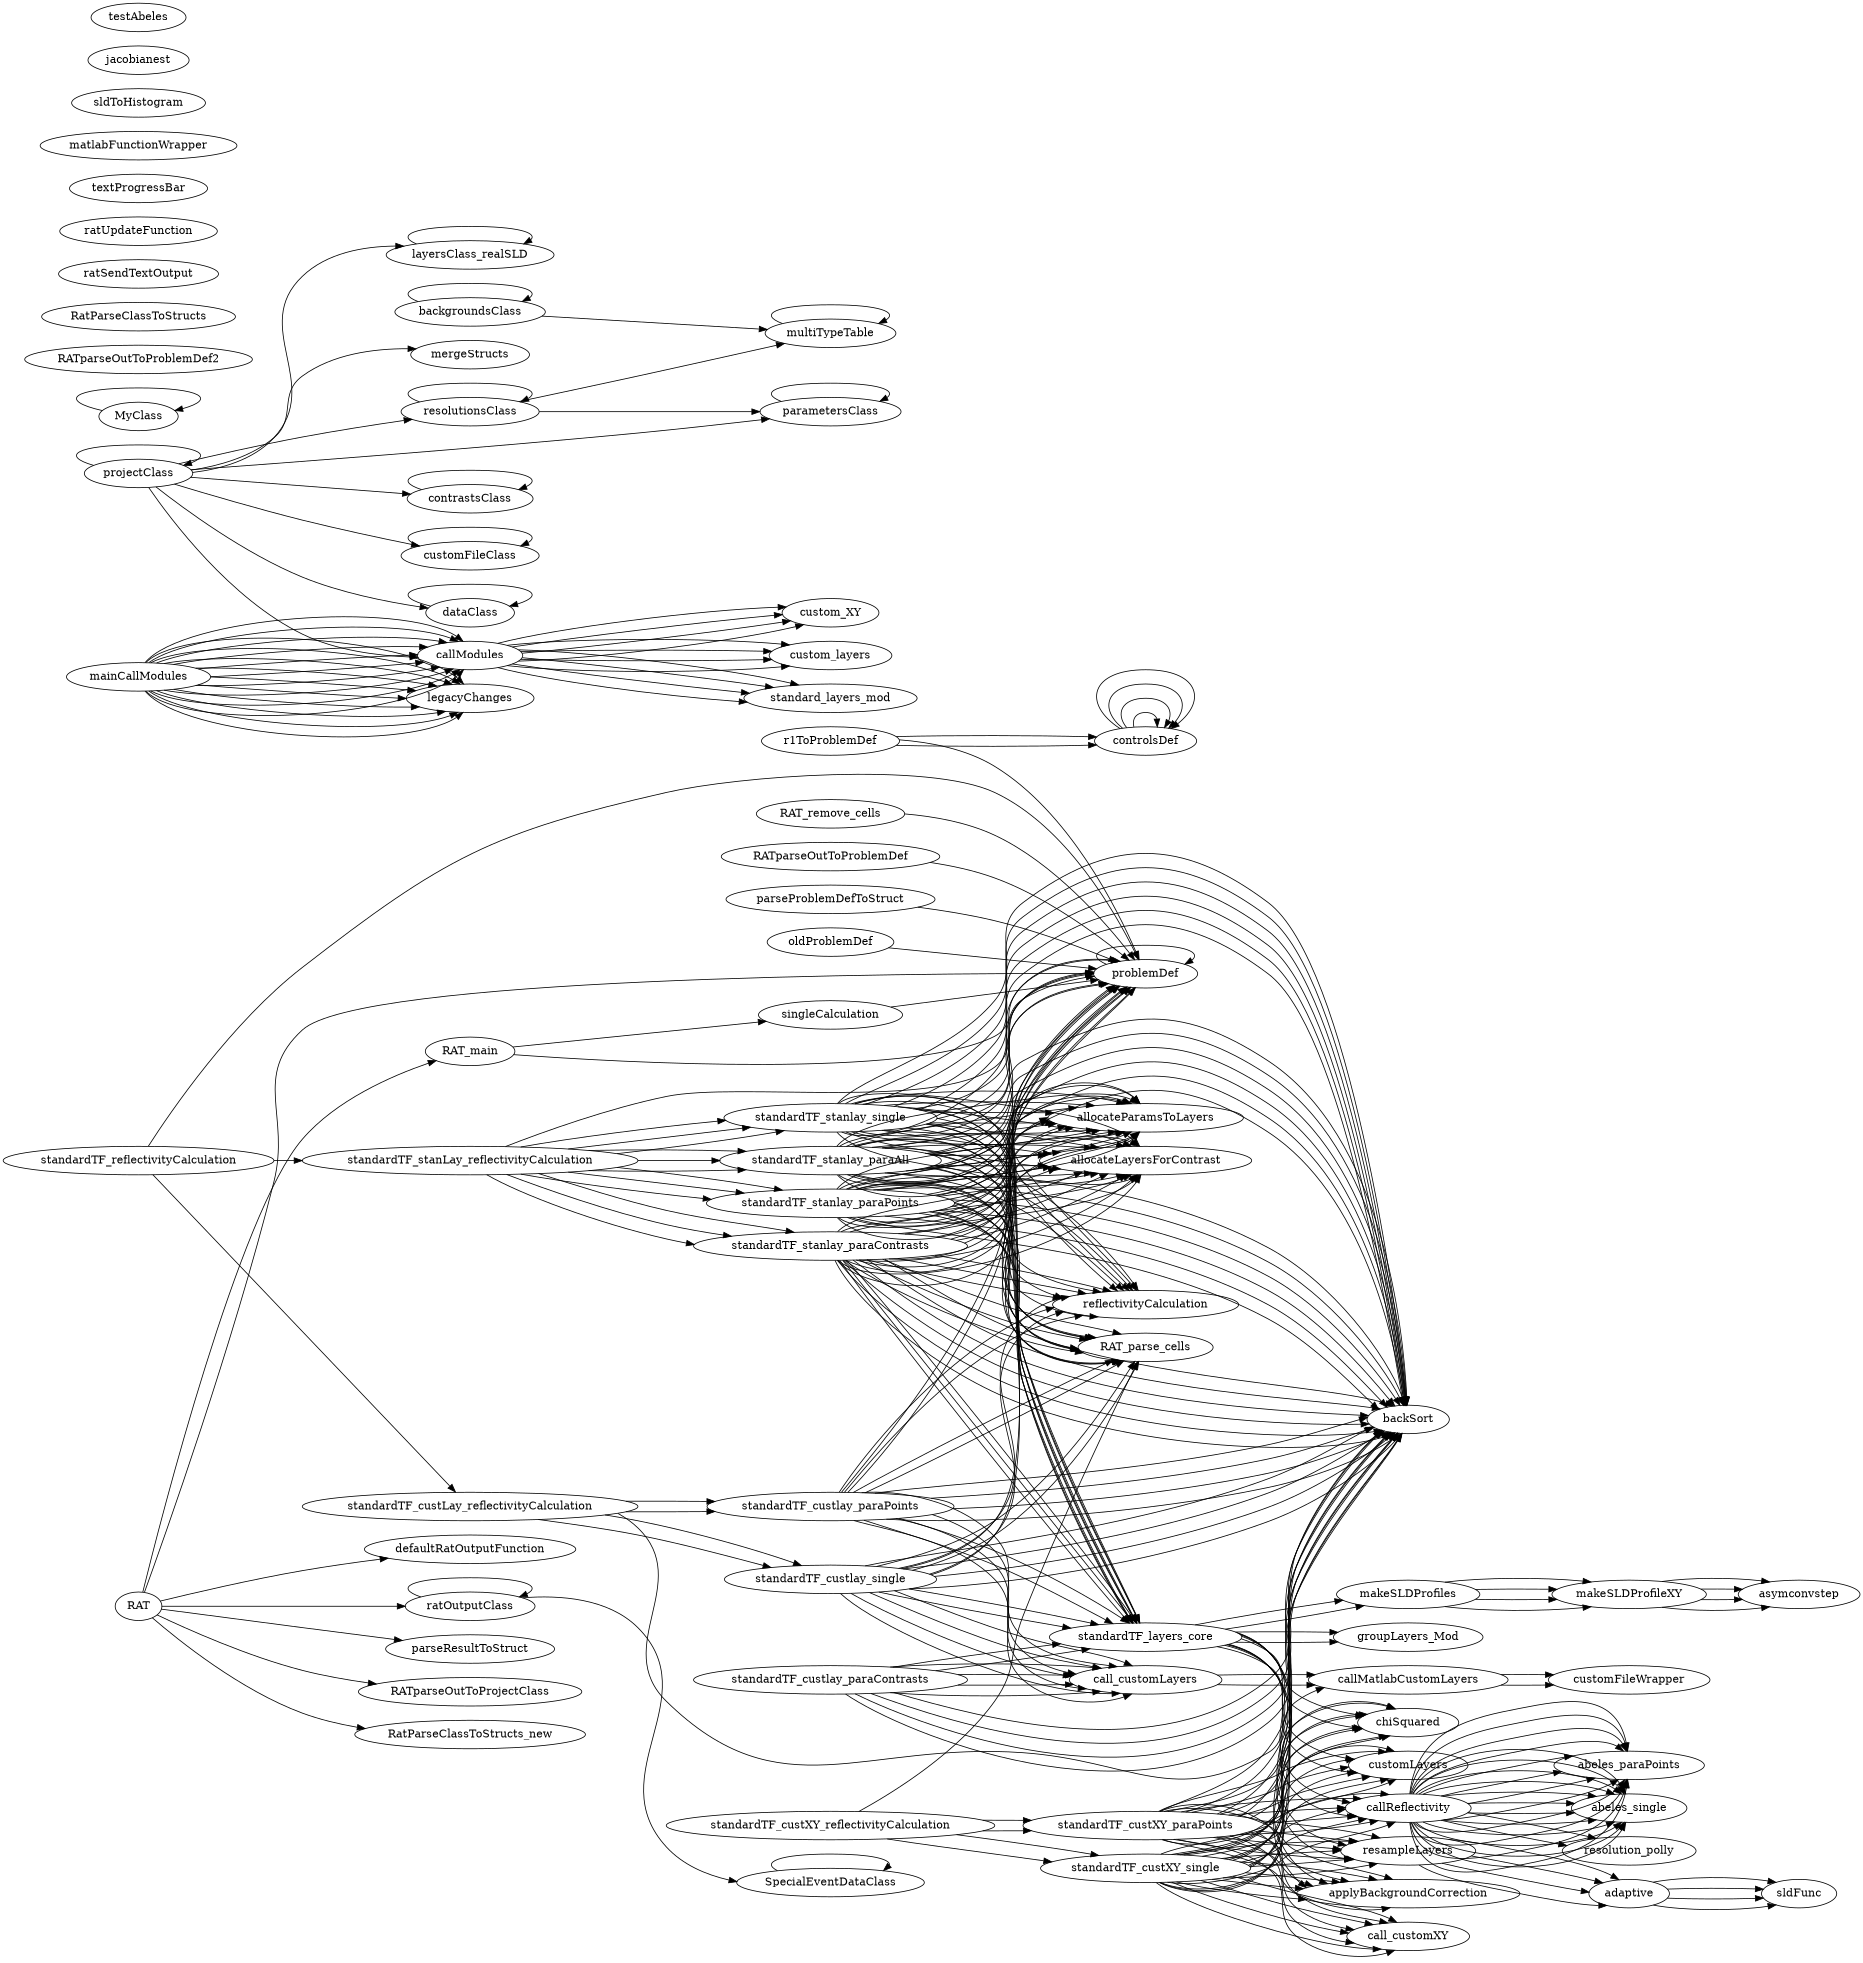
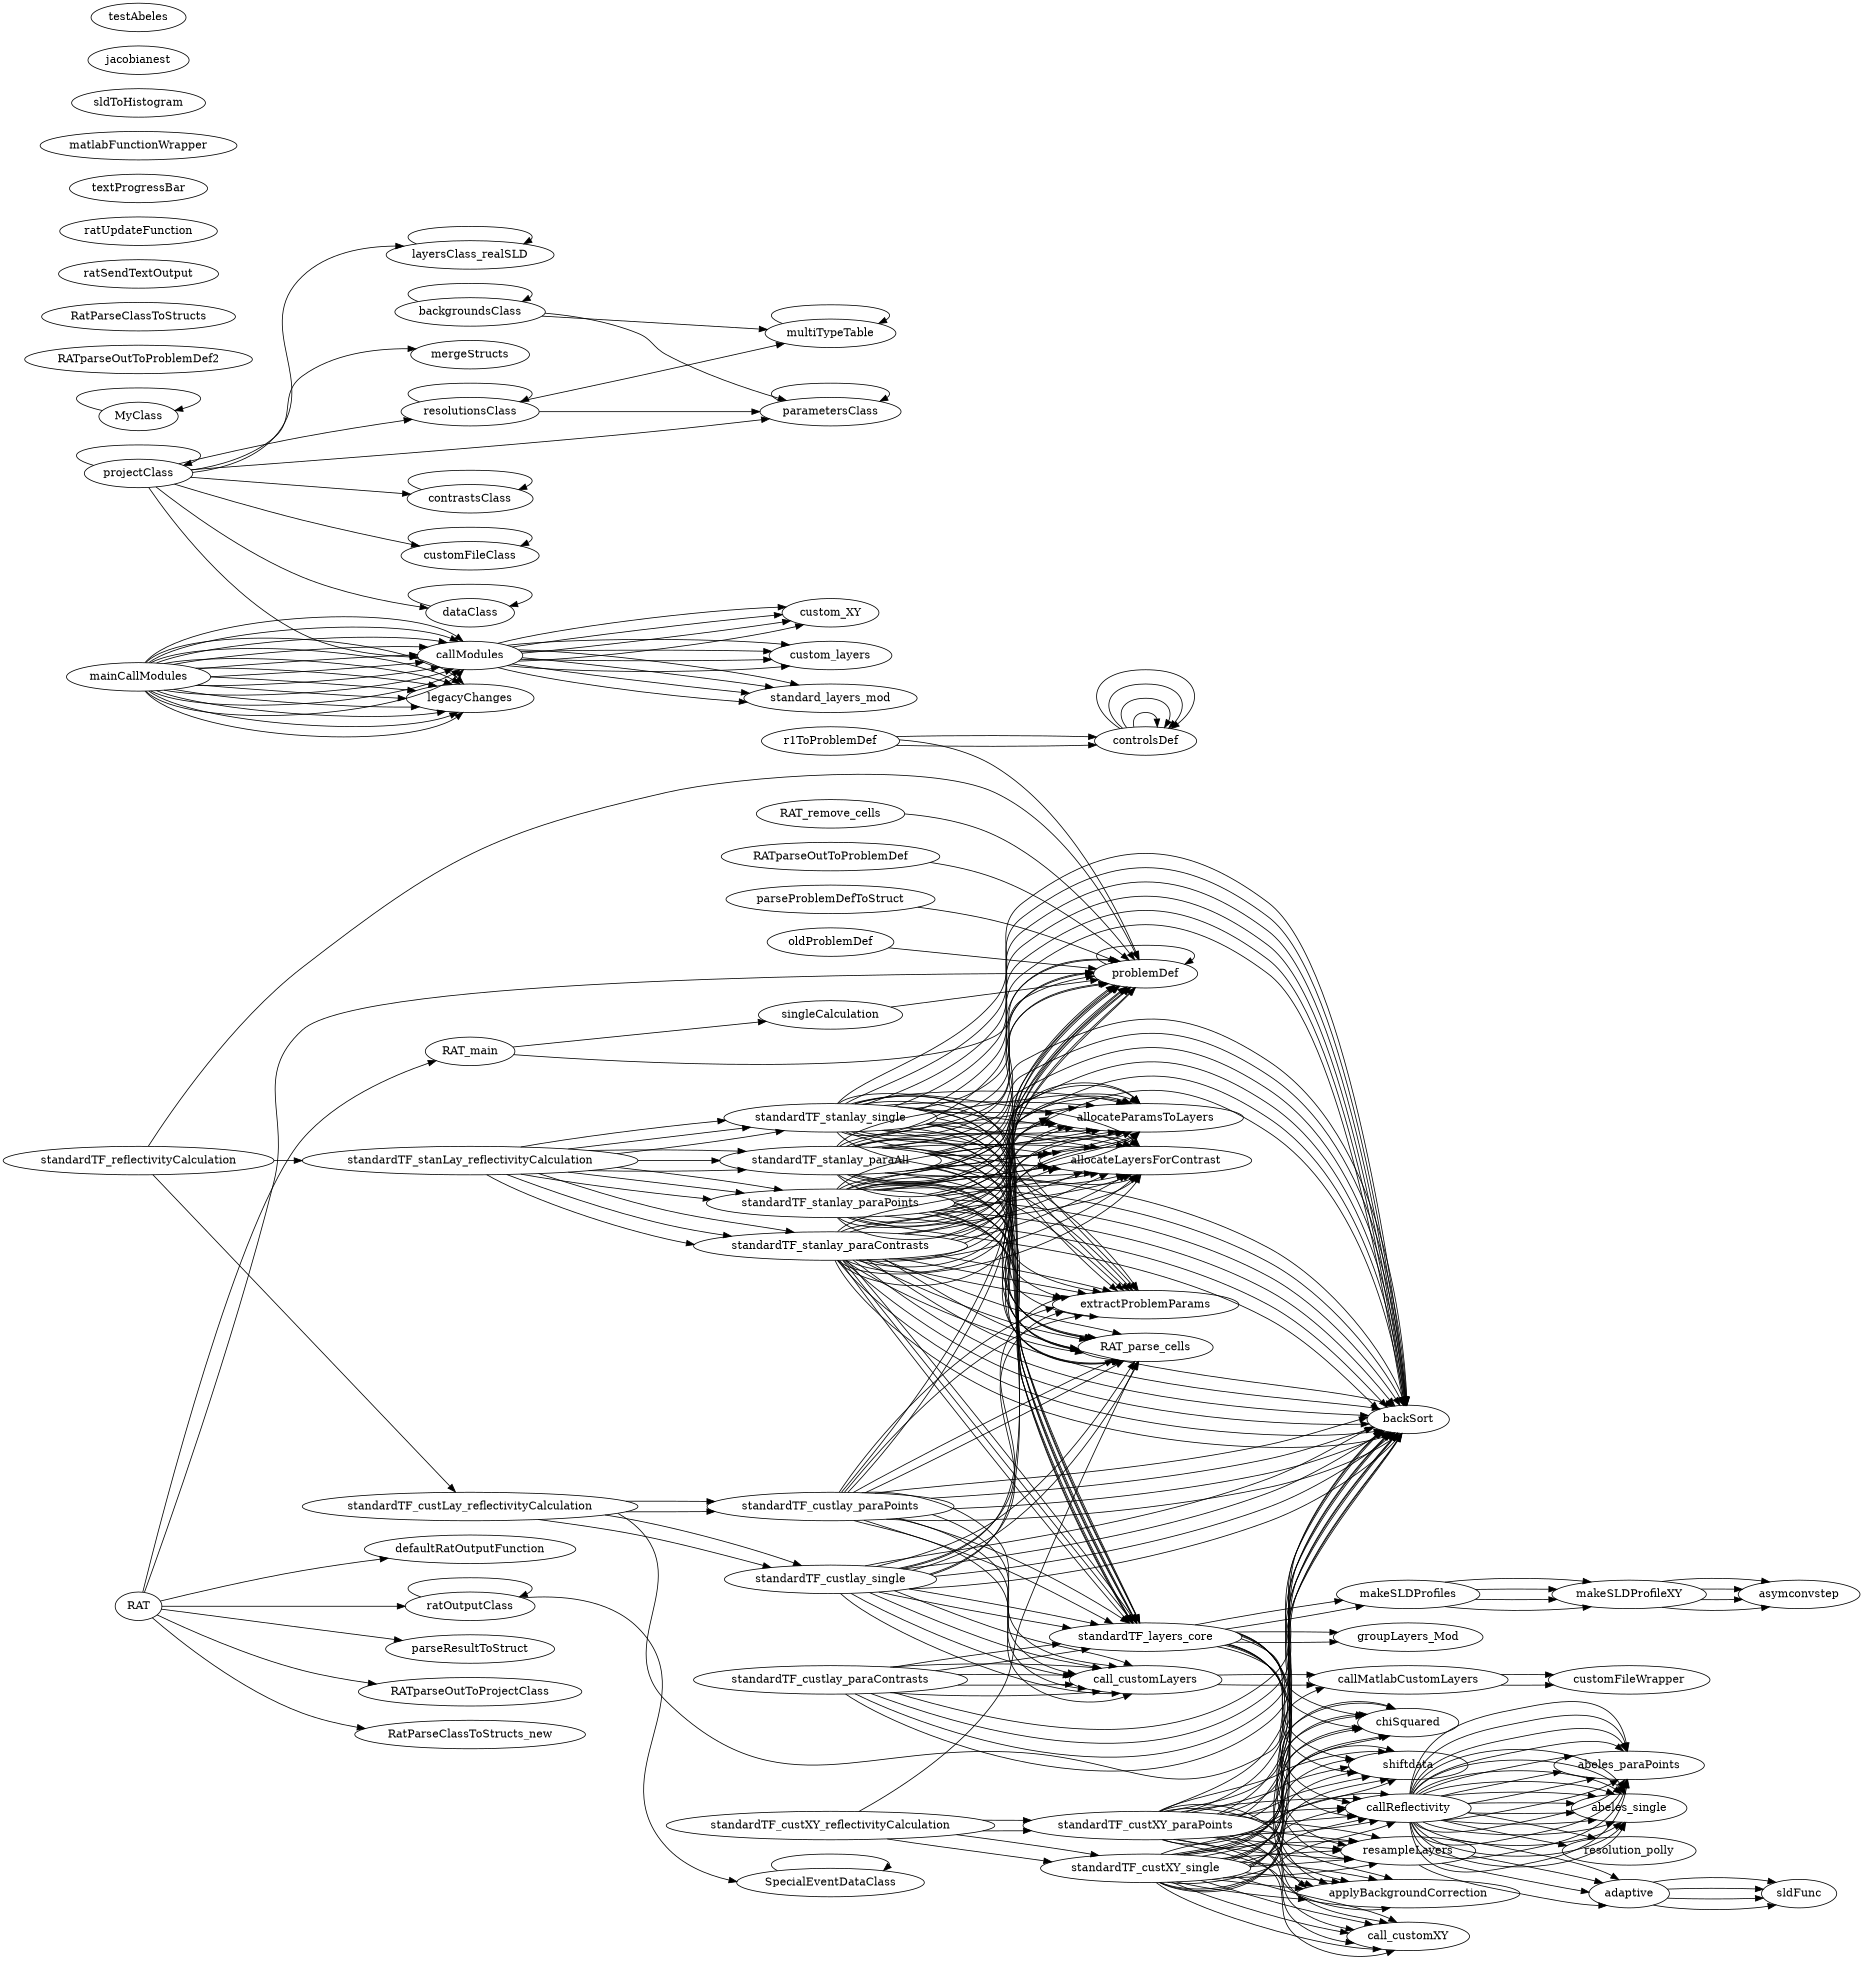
edge "backgroundsClass" -> "parametersClass": added
edge "standardTF_stanLay_reflectivityCalculation" -> "problemDef": removed
node "reflectivityCalculation": label "reflectivityCalculation" -> "extractProblemParams"
node "customLayers": label "customLayers" -> "shiftdata"
